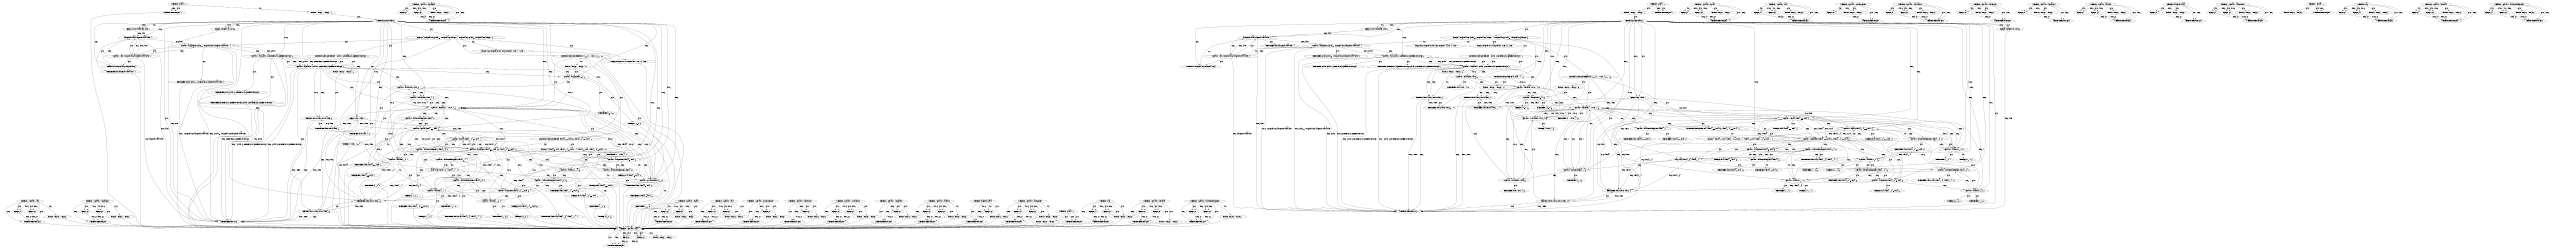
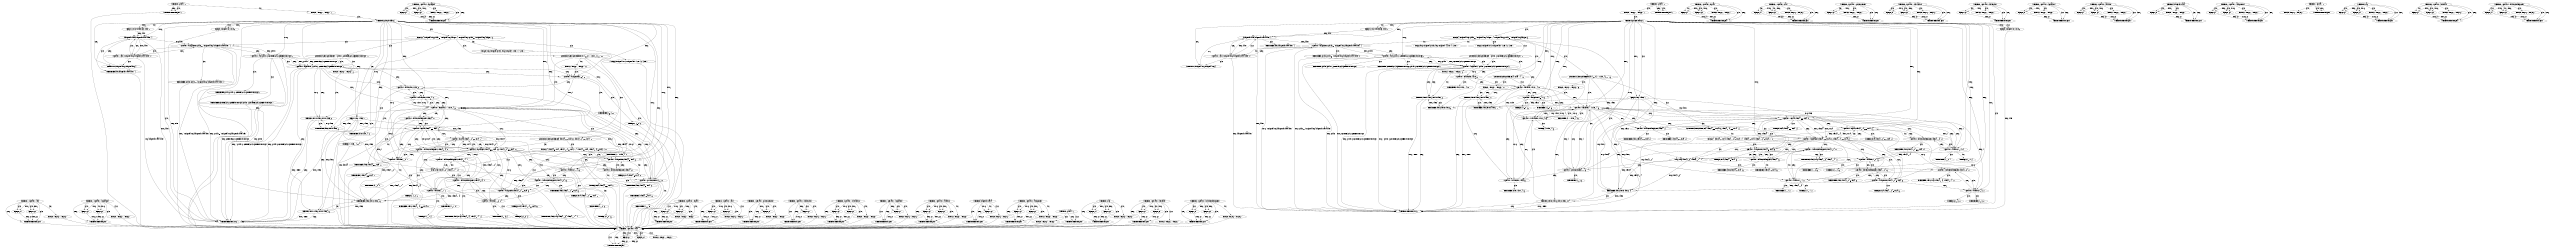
edge "(CONTROL_STRUCTURE,IF,if (*rsize < 4))" -> "(<operator>.lessThan,*rsize < 4)": label "DDG: p2" -> "AST: "
